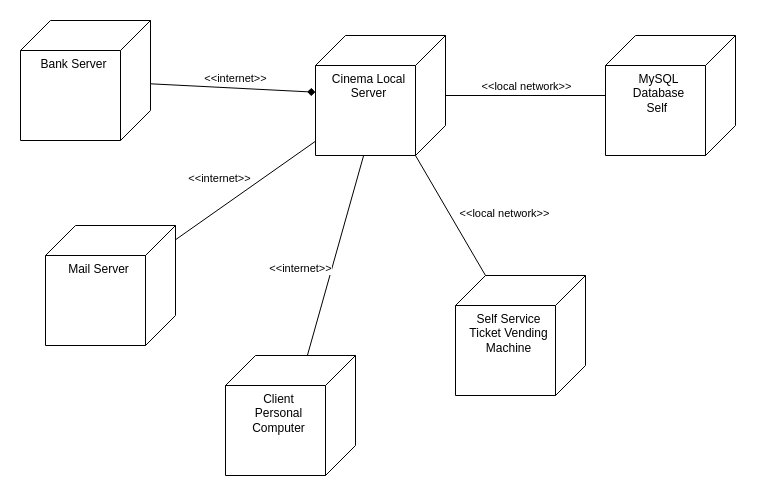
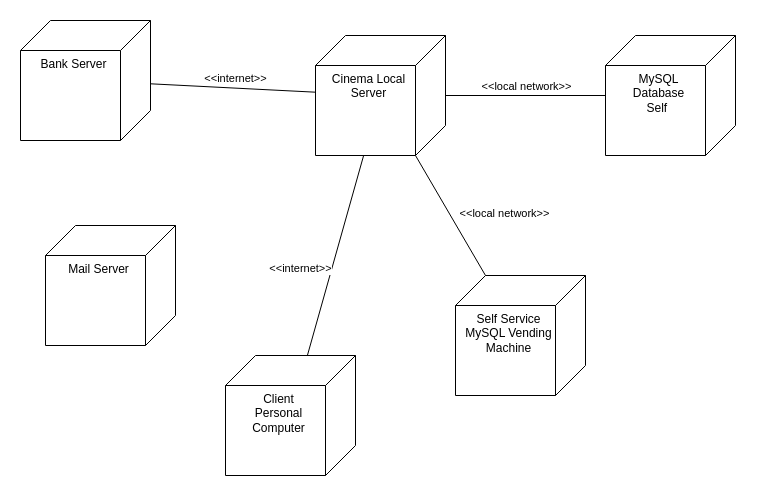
edge "Bank Server" -> "Cinema Local Server": arrowhead diamond -> none
edge "Cinema Local Server" -- "Mail Server": removed, label "<<internet>>"
node "Self Service Ticket Vending Machine": label "Self Service Ticket Vending Machine" -> "Self Service MySQL Vending Machine"
